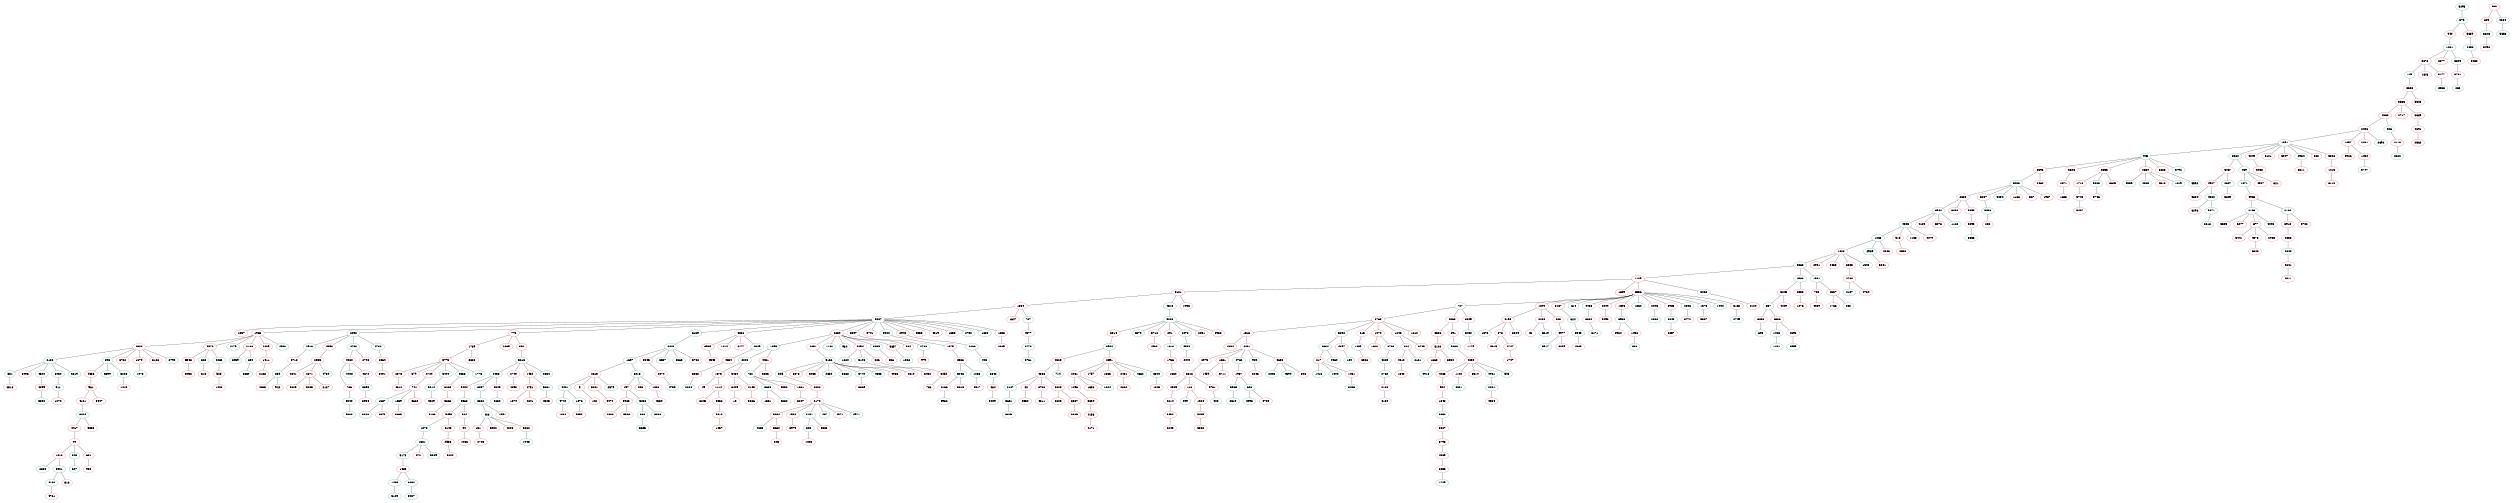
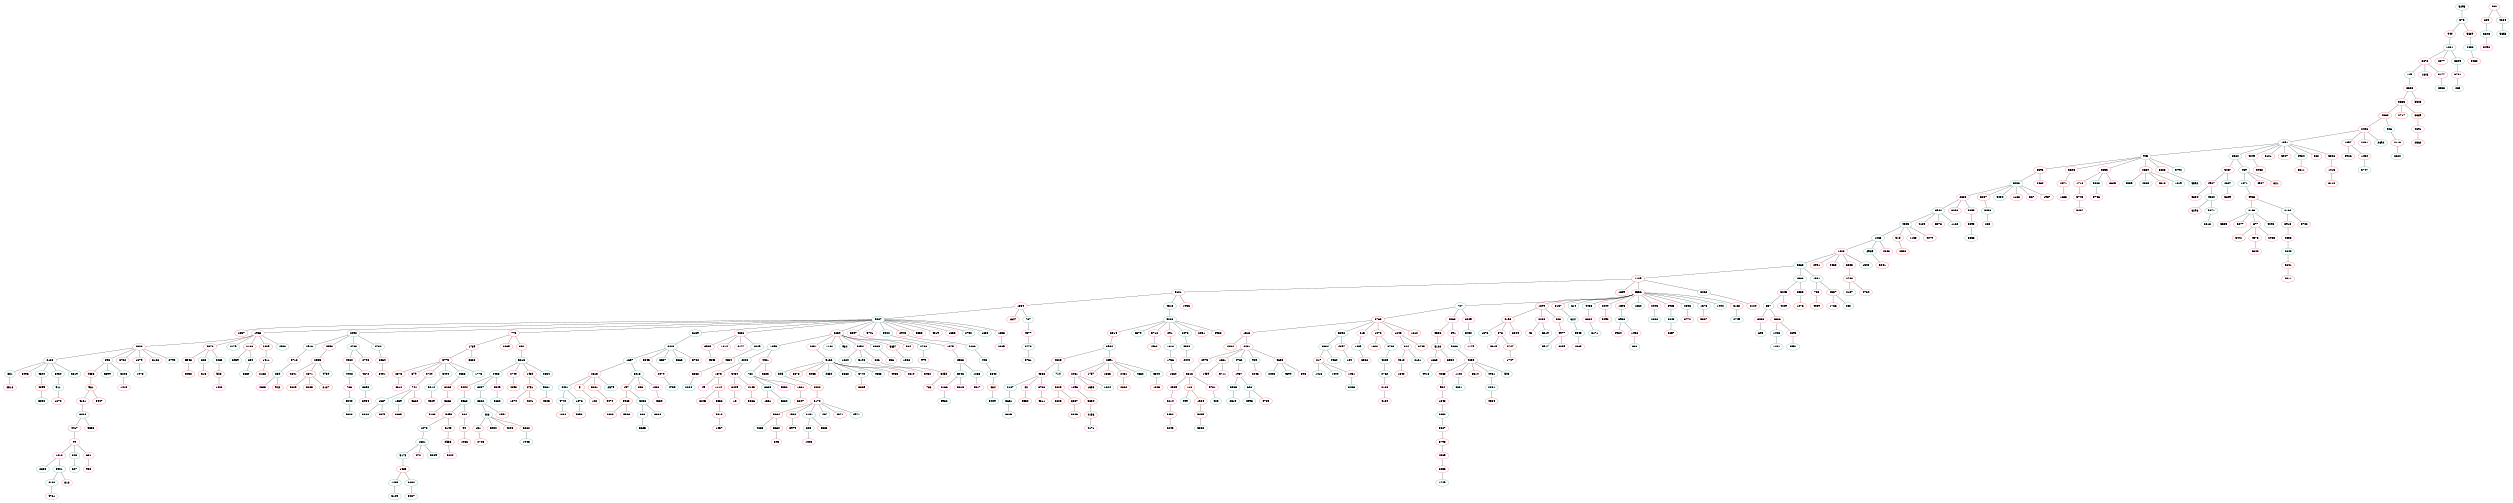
node "3999": label "3999" -> "3991"
edge "4080" -- "786": now "4408" -- "786"
edge "4388" -- "5825": removed
node "5888": color red -> teal
